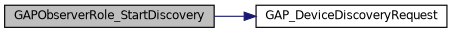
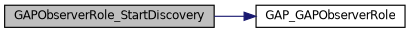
node "GAP_DeviceDiscoveryRequest": label "GAP_DeviceDiscoveryRequest" -> "GAP_GAPObserverRole"
